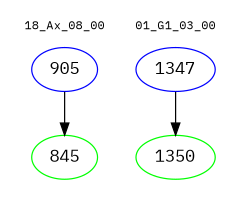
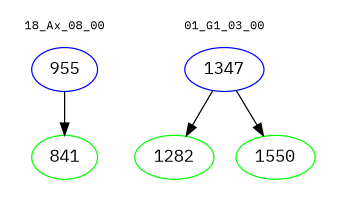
node "905": label "905" -> "955"
node "845": label "845" -> "841"
node "1282": added
node "1350": label "1350" -> "1550"
